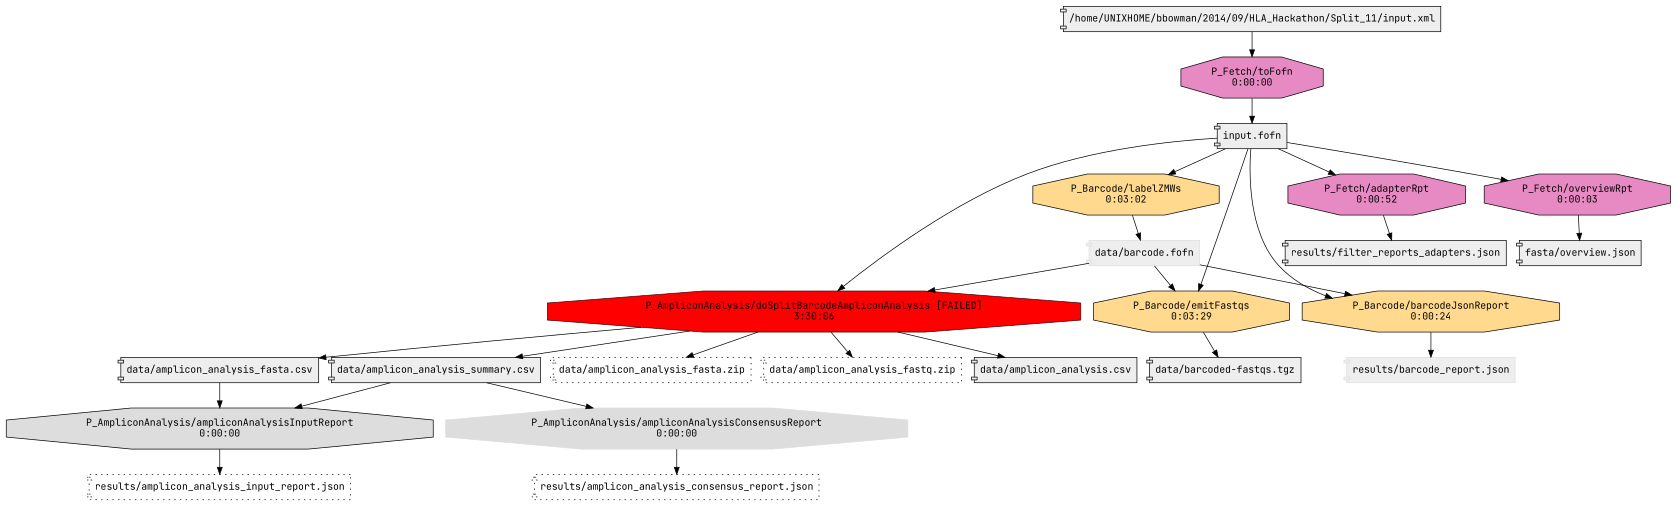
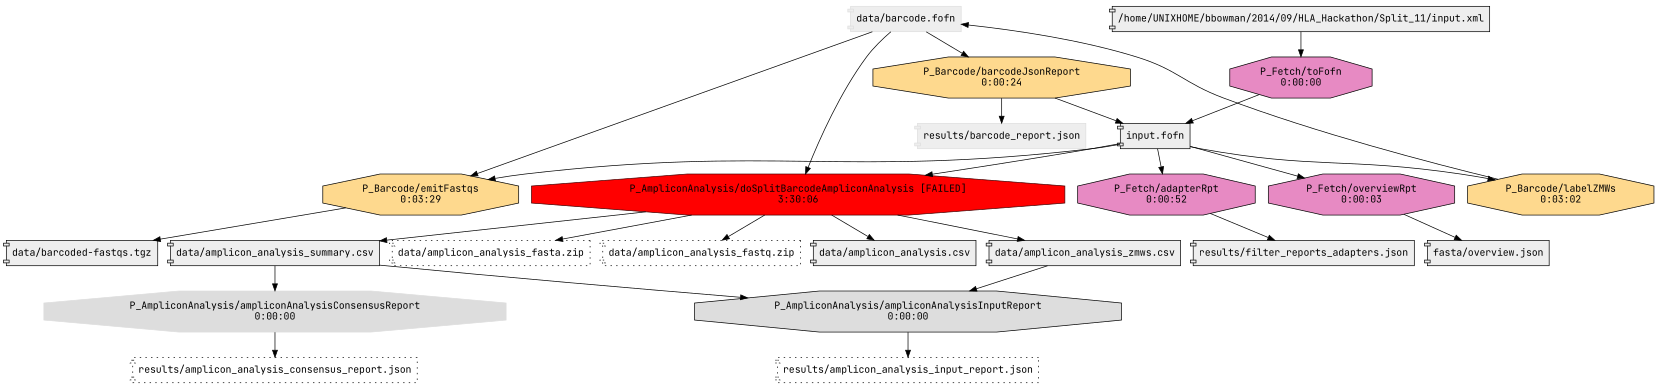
edge "input.fofn" -> "P_Barcode/barcodeJsonReport 0:00:24": reversed
node "data/amplicon_analysis_fasta.csv": label "data/amplicon_analysis_fasta.csv" -> "data/amplicon_analysis_zmws.csv"
